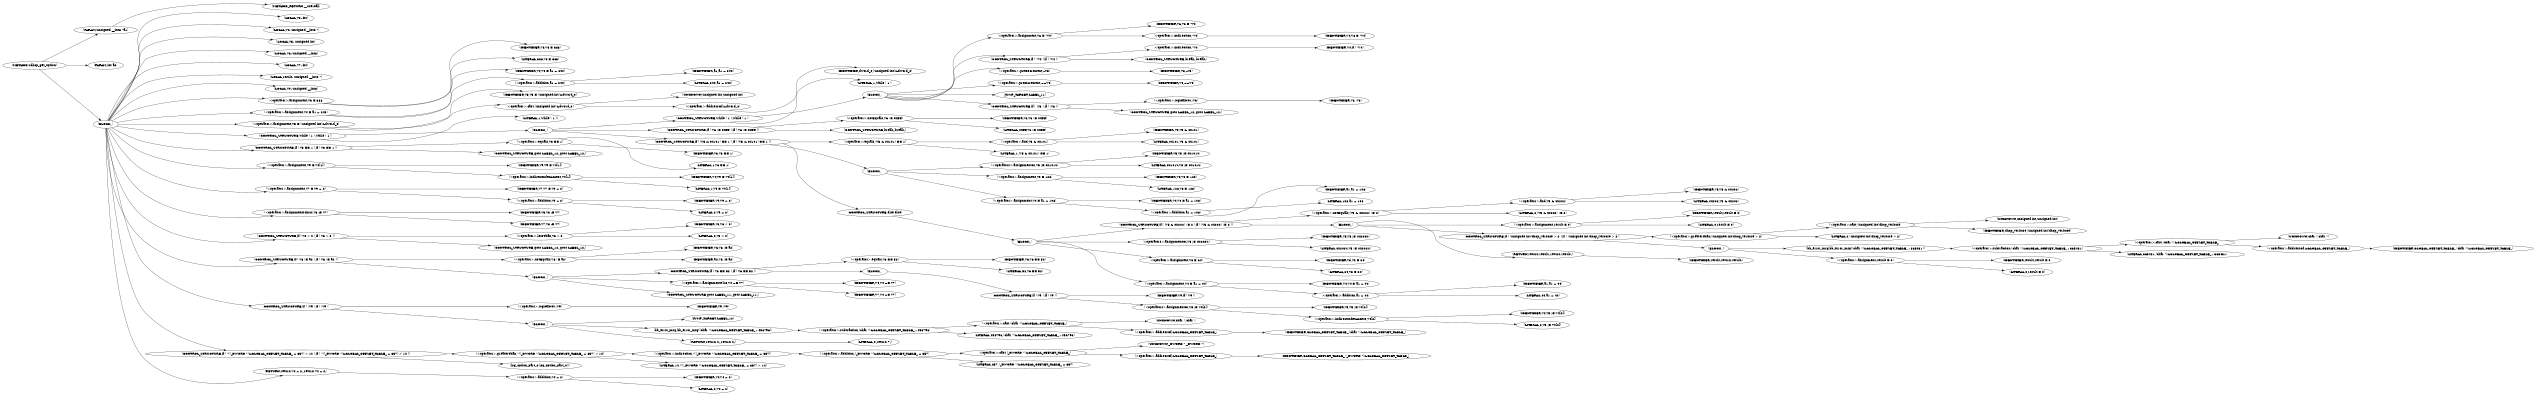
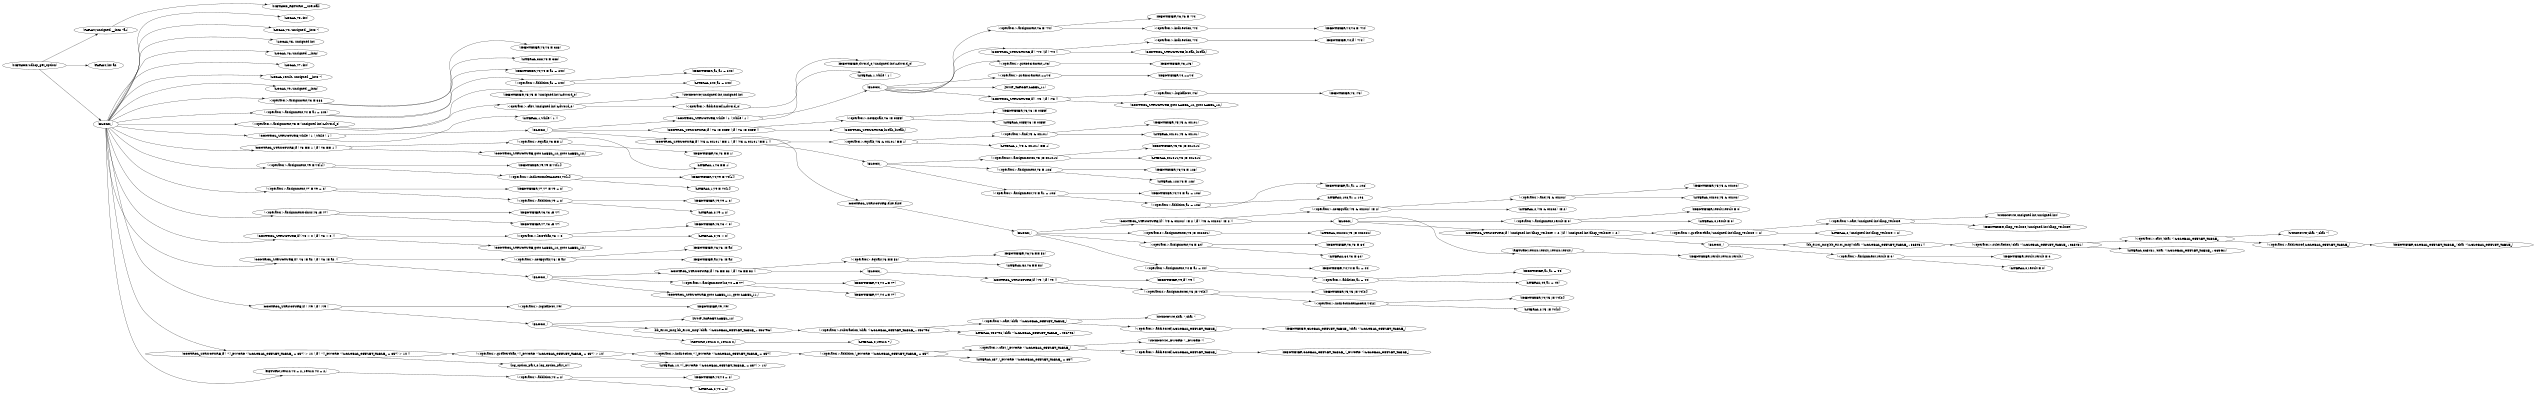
node "(IDENTIFIER,v5,v5 |= 0x202u)": removed
